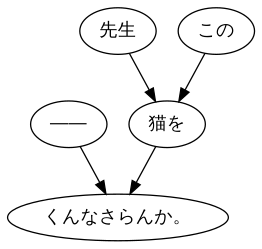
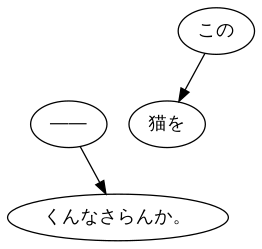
node "先生": removed
edge "猫を" -> "くんなさらんか。": removed
